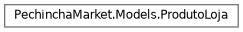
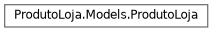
node "PechinchaMarket.Models.ProdutoLoja": label "PechinchaMarket.Models.ProdutoLoja" -> "ProdutoLoja.Models.ProdutoLoja"
